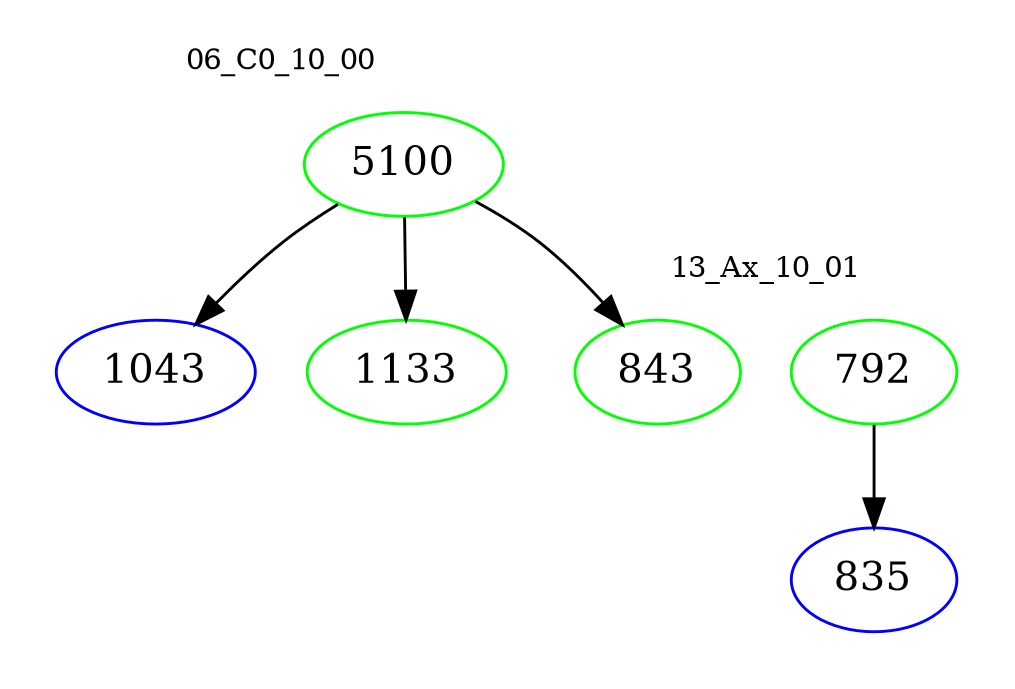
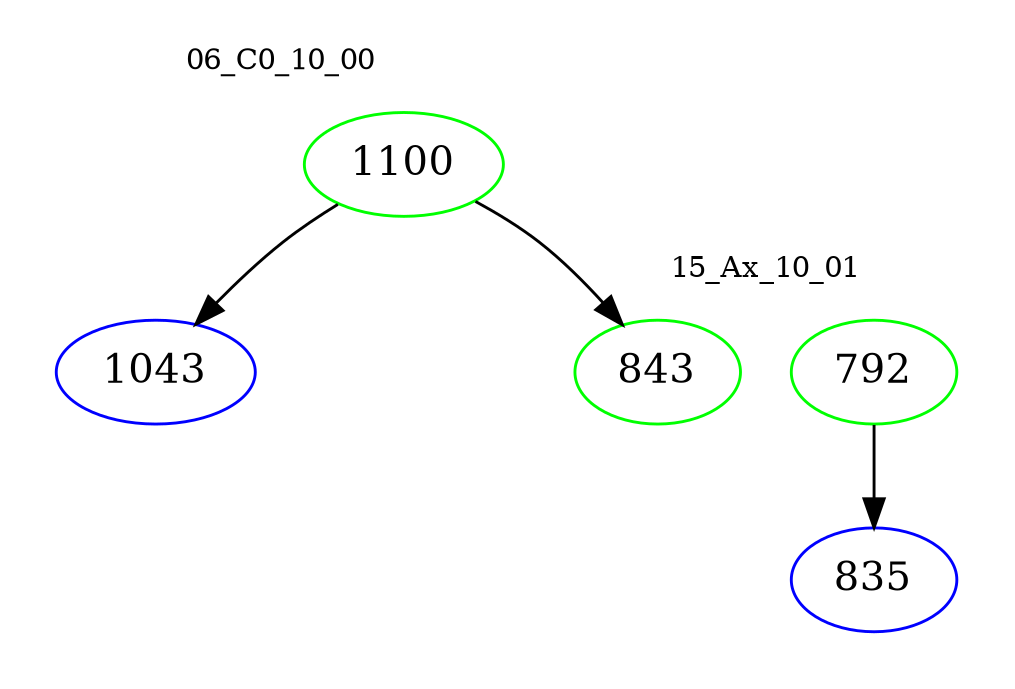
node "5100": label "5100" -> "1100"
cluster "13_Ax_10_01": label "13_Ax_10_01" -> "15_Ax_10_01"
node "1133": removed
